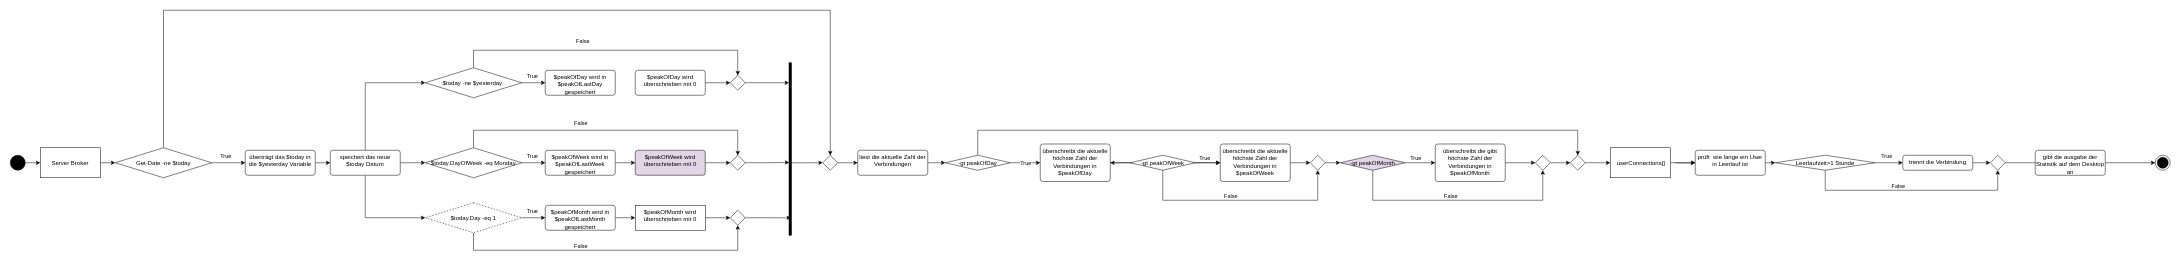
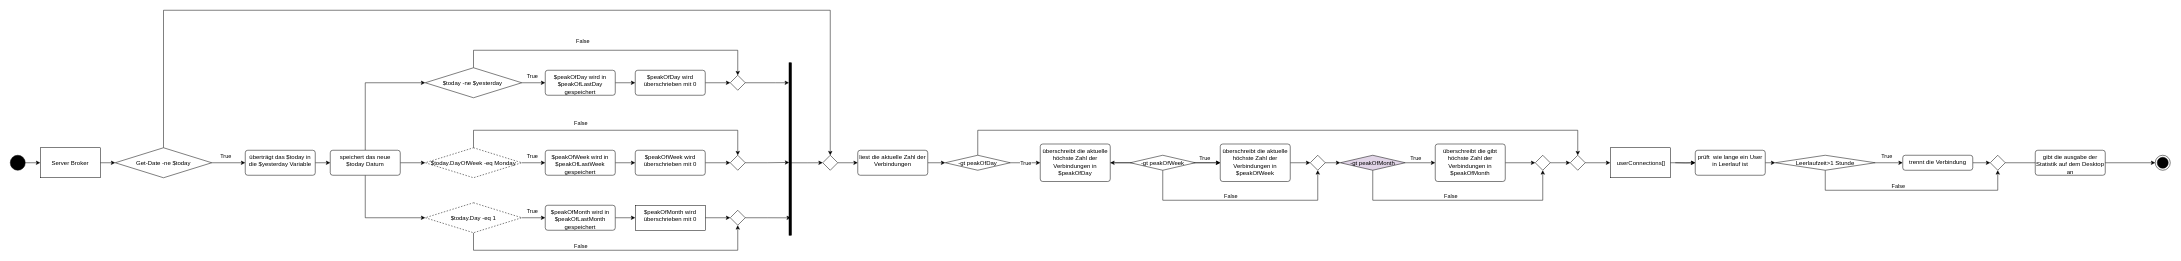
edge "$peakOfDay wird in $peakOfLastDay gespeichert" -> "$peakOfDay wird überschrieben mit 0": added
node "$today.DayOfWeek -eq Monday": style solid -> dashed
node "$peakOfWeek wird überschrieben mit 0": fillcolor #e1d5e7 -> #ffffff
